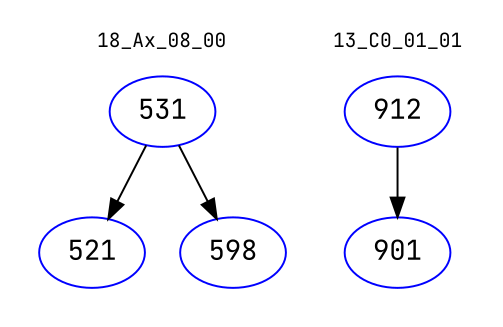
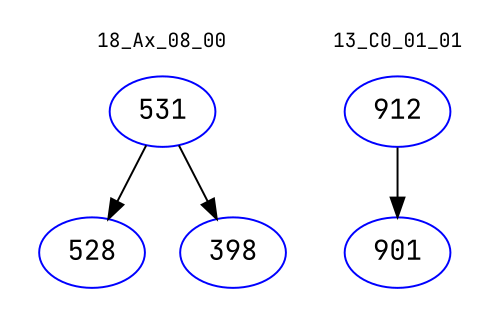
node "521": label "521" -> "528"
node "598": label "598" -> "398"
